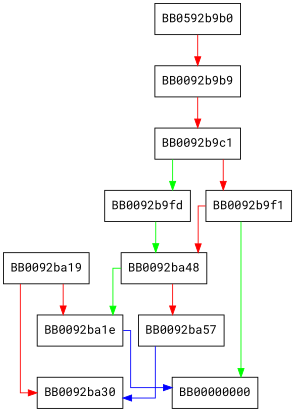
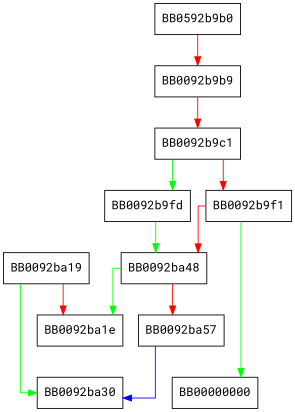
edge "BB0092ba19" -> "BB0092ba30": color red -> green
edge "BB0092ba1e" -> "BB00000000": removed
